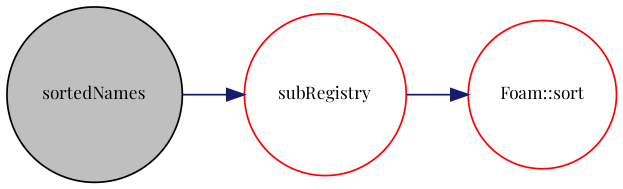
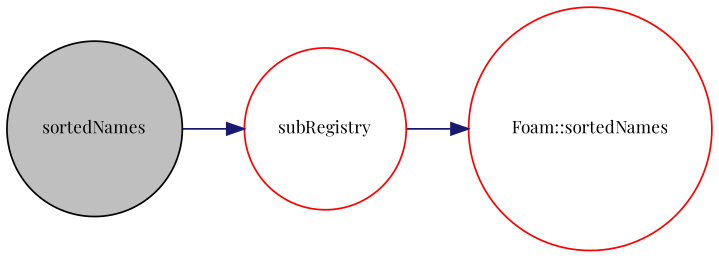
node "Foam::sort": label "Foam::sort" -> "Foam::sortedNames"
